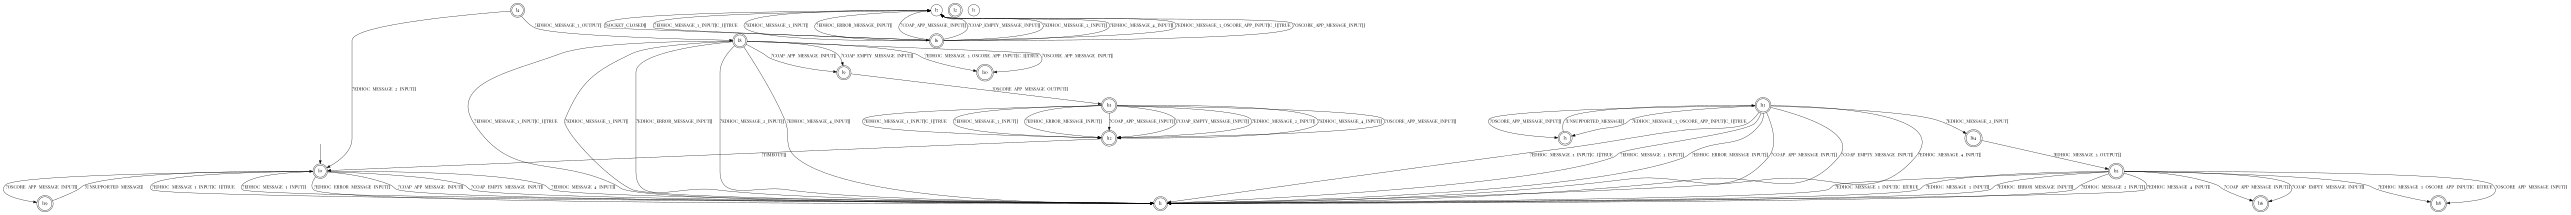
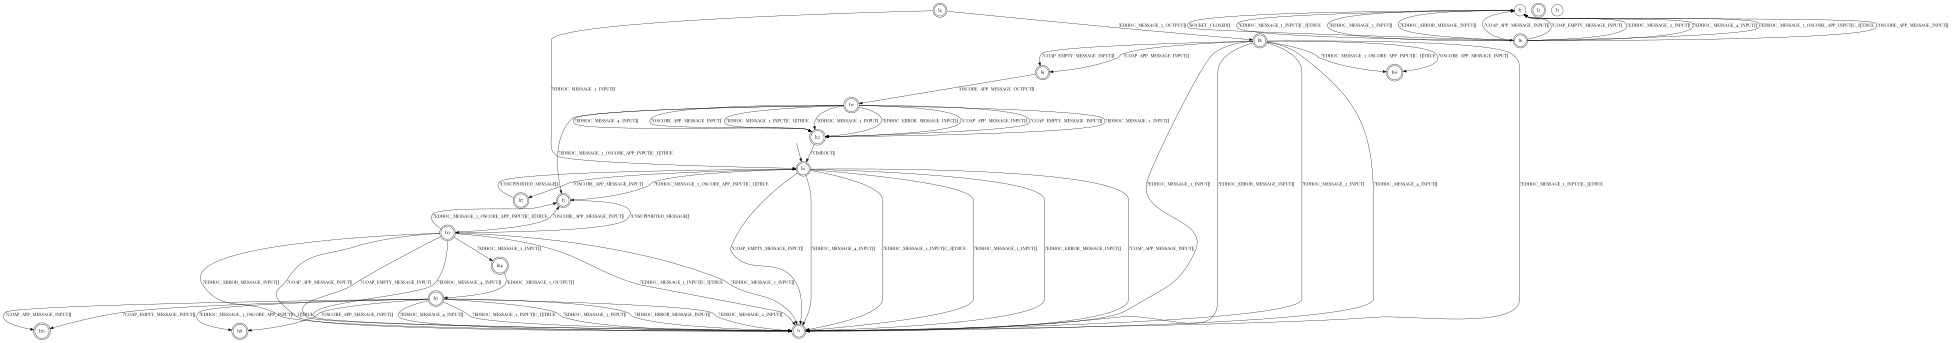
edge "l11" -> "l5": added, label "?EDHOC_MESSAGE_3_OSCORE_APP_INPUT[C_I]|TRUE"
edge "l0" -> "l5": added, label "?EDHOC_MESSAGE_3_OSCORE_APP_INPUT[C_I]|TRUE"
node "l19": label "l19" -> "l17"
node "l16": label "l16" -> "l76"
